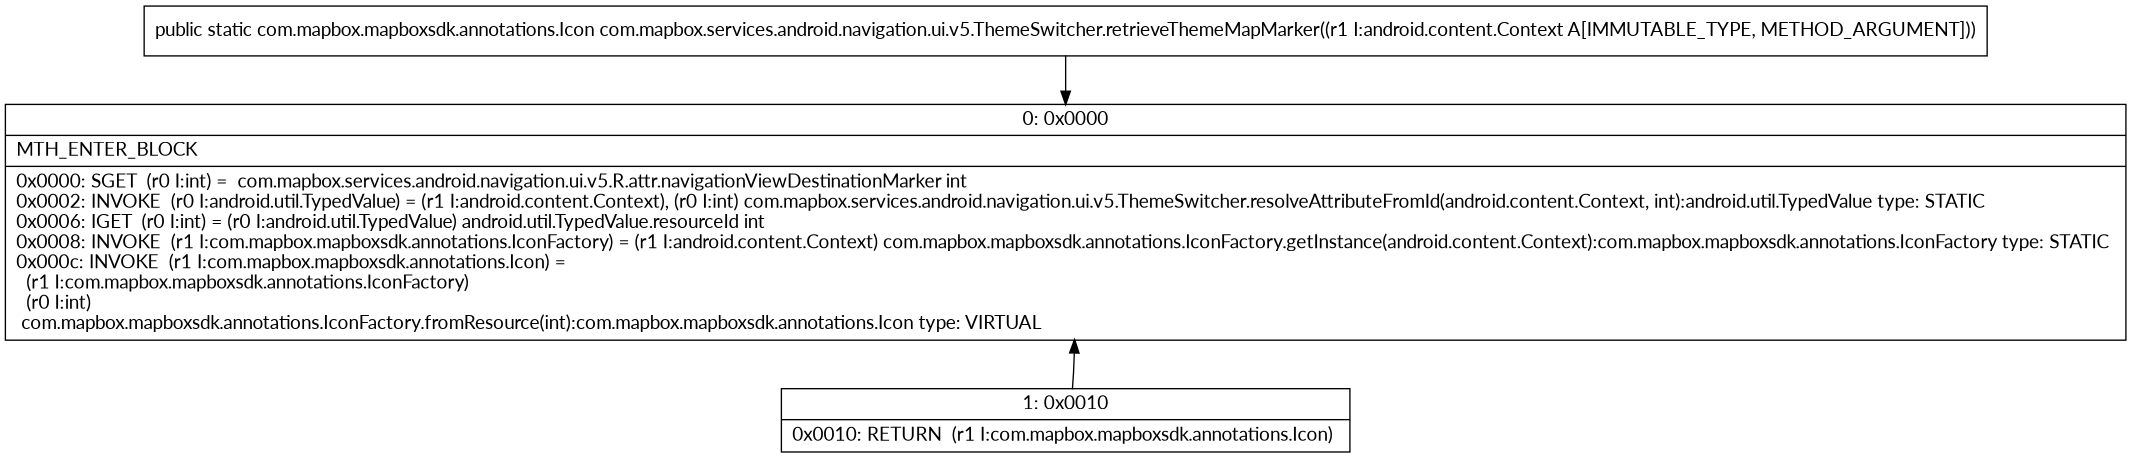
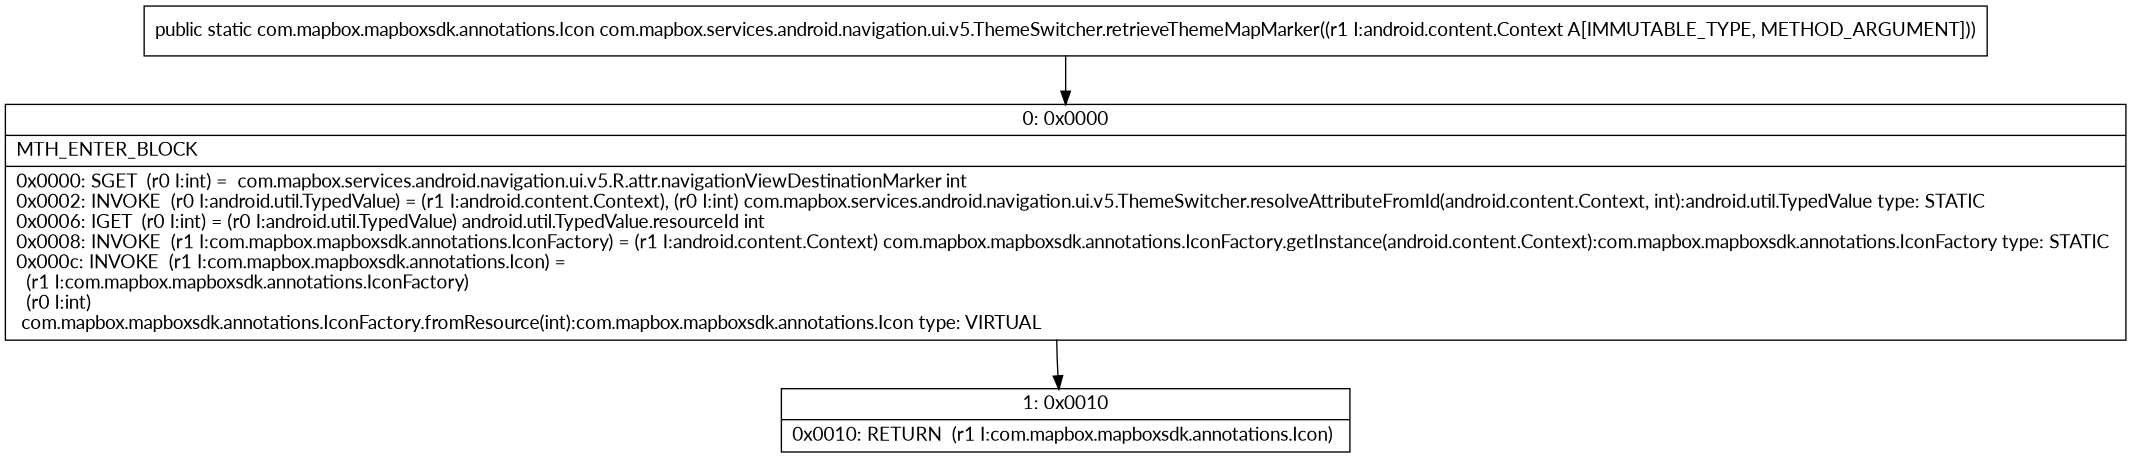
edge "1: 0x0010" -> "0: 0x0000": reversed
